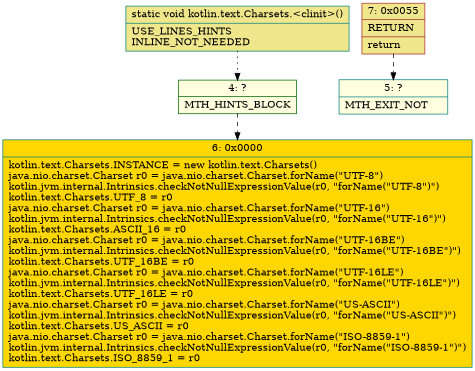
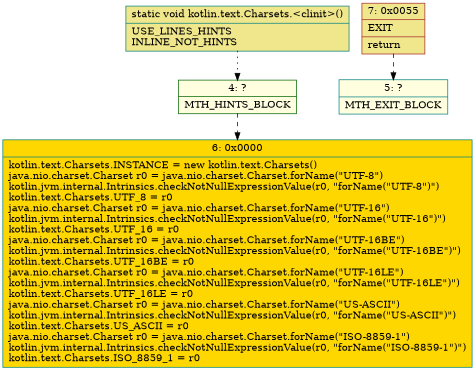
node "7: 0x0055": text "RETURN" -> "EXIT"
node "static void kotlin.text.Charsets.<clinit>()": text "INLINE_NOT_NEEDED" -> "INLINE_NOT_HINTS"
node "5: ?": text "MTH_EXIT_NOT" -> "MTH_EXIT_BLOCK"
node "6: 0x0000": text "kotlin.text.Charsets.ASCII_16 = r0" -> "kotlin.text.Charsets.UTF_16 = r0"
